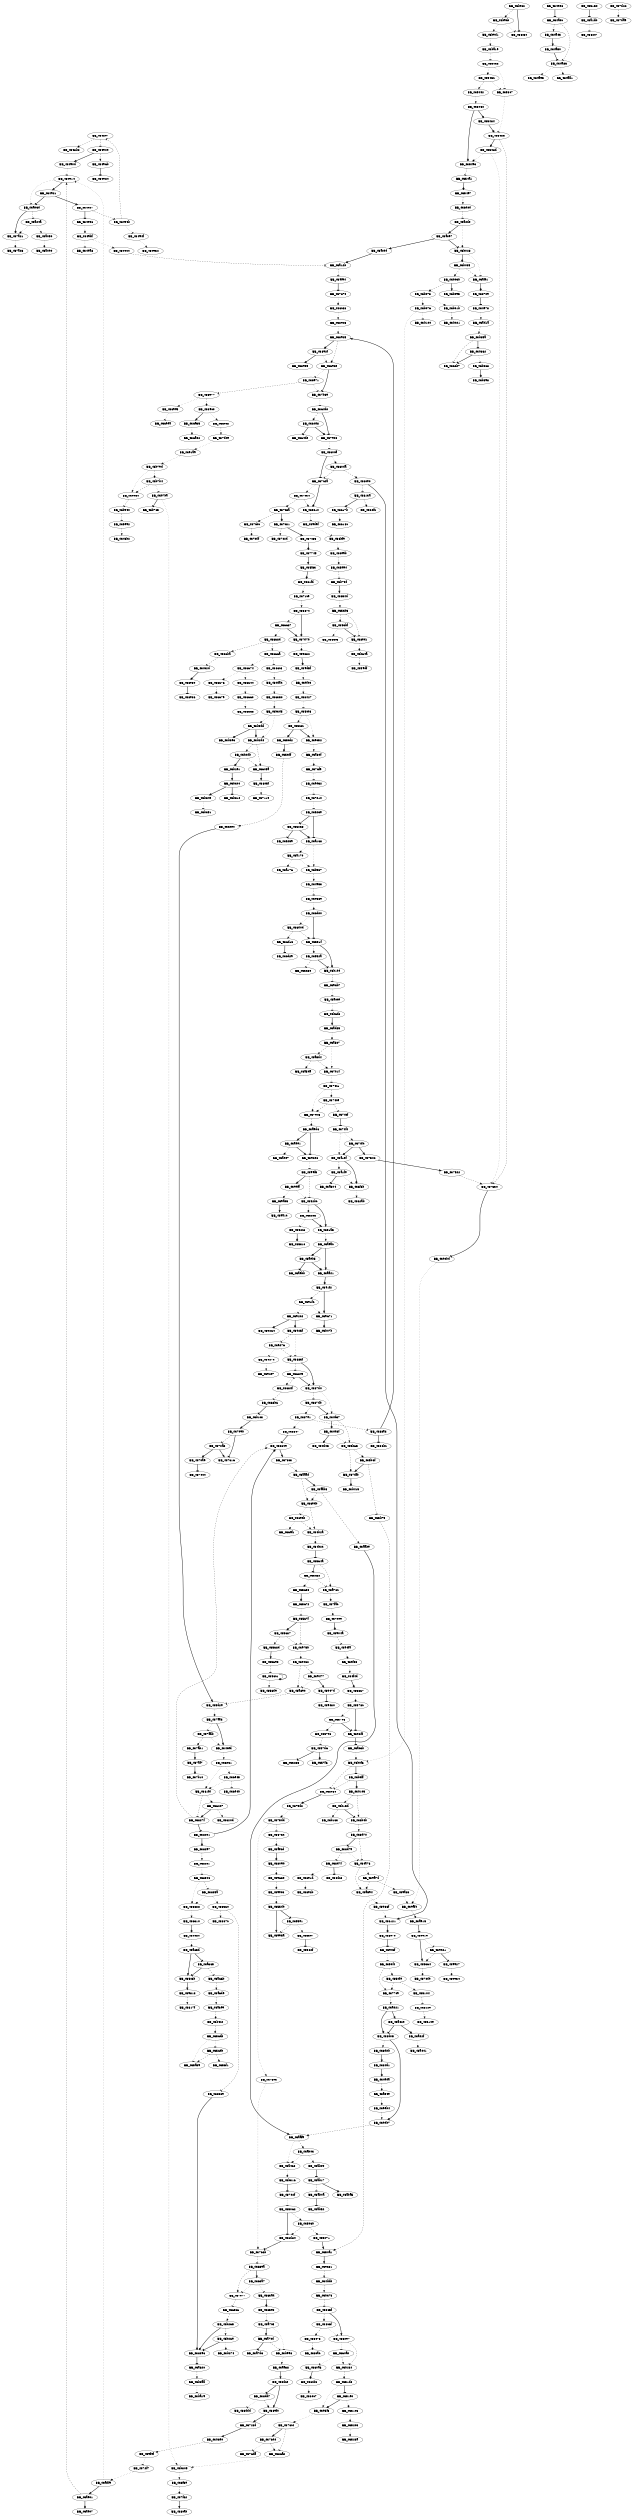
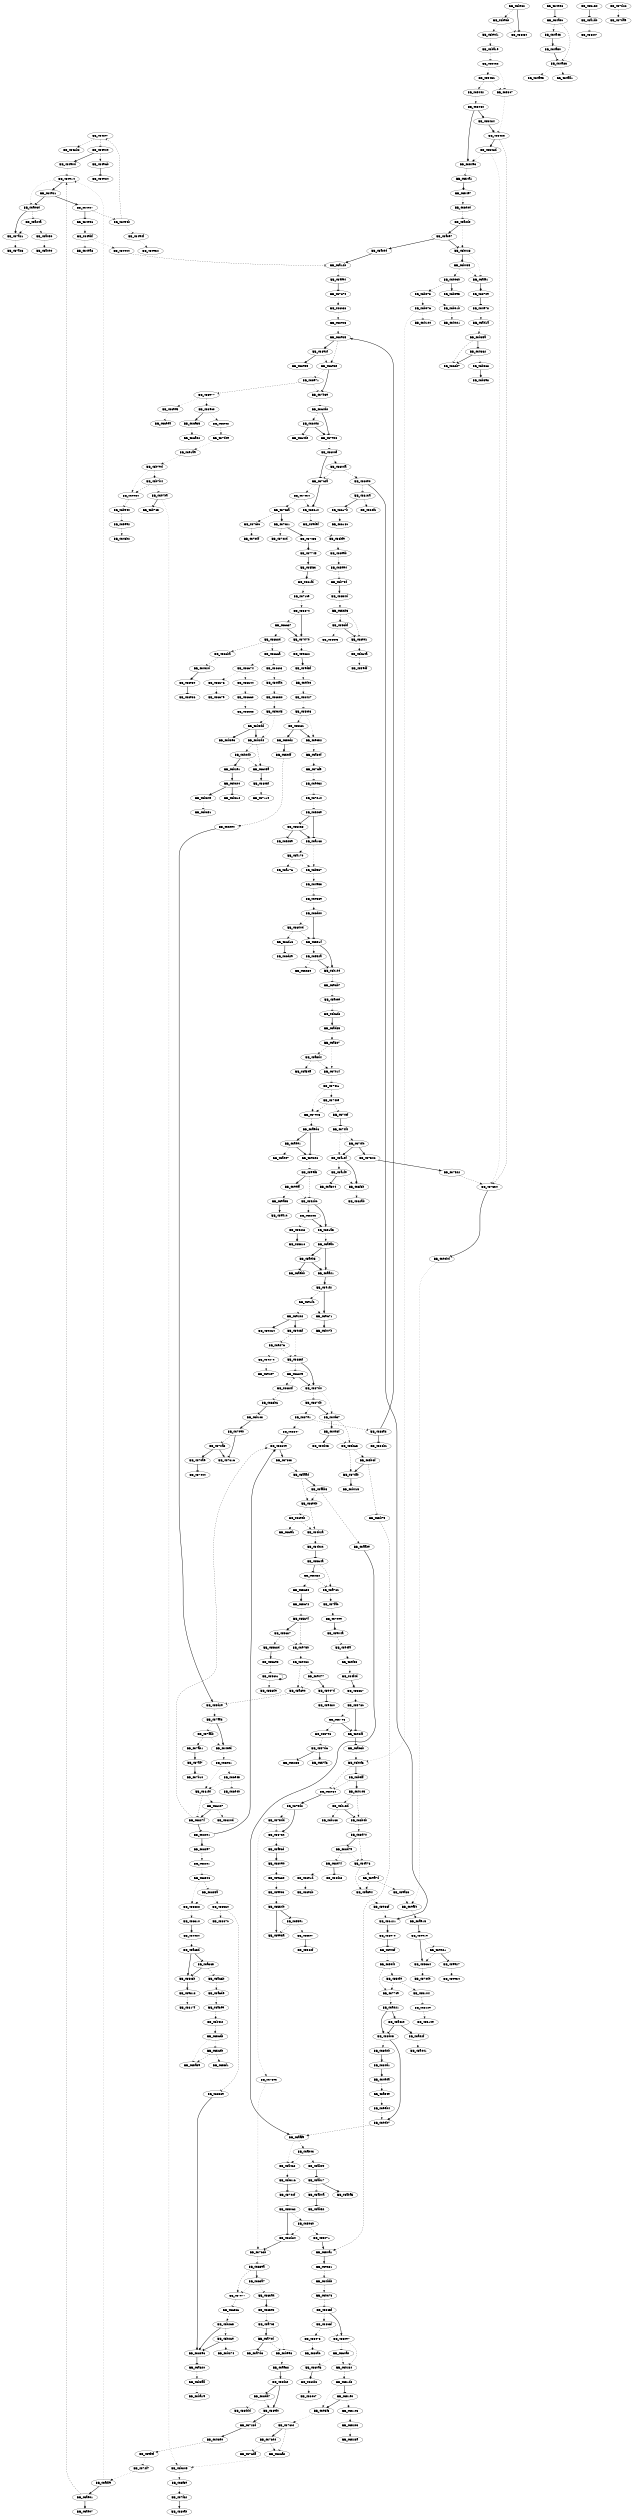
edge "BB_4375d2" -> "BB_43575c": added
